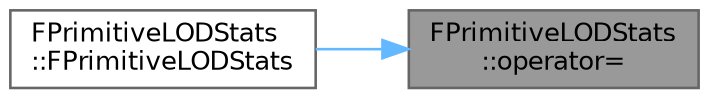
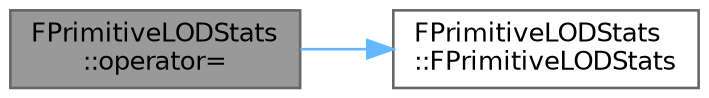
edge "FPrimitiveLODStats ::FPrimitiveLODStats" -> "FPrimitiveLODStats ::operator=": reversed
